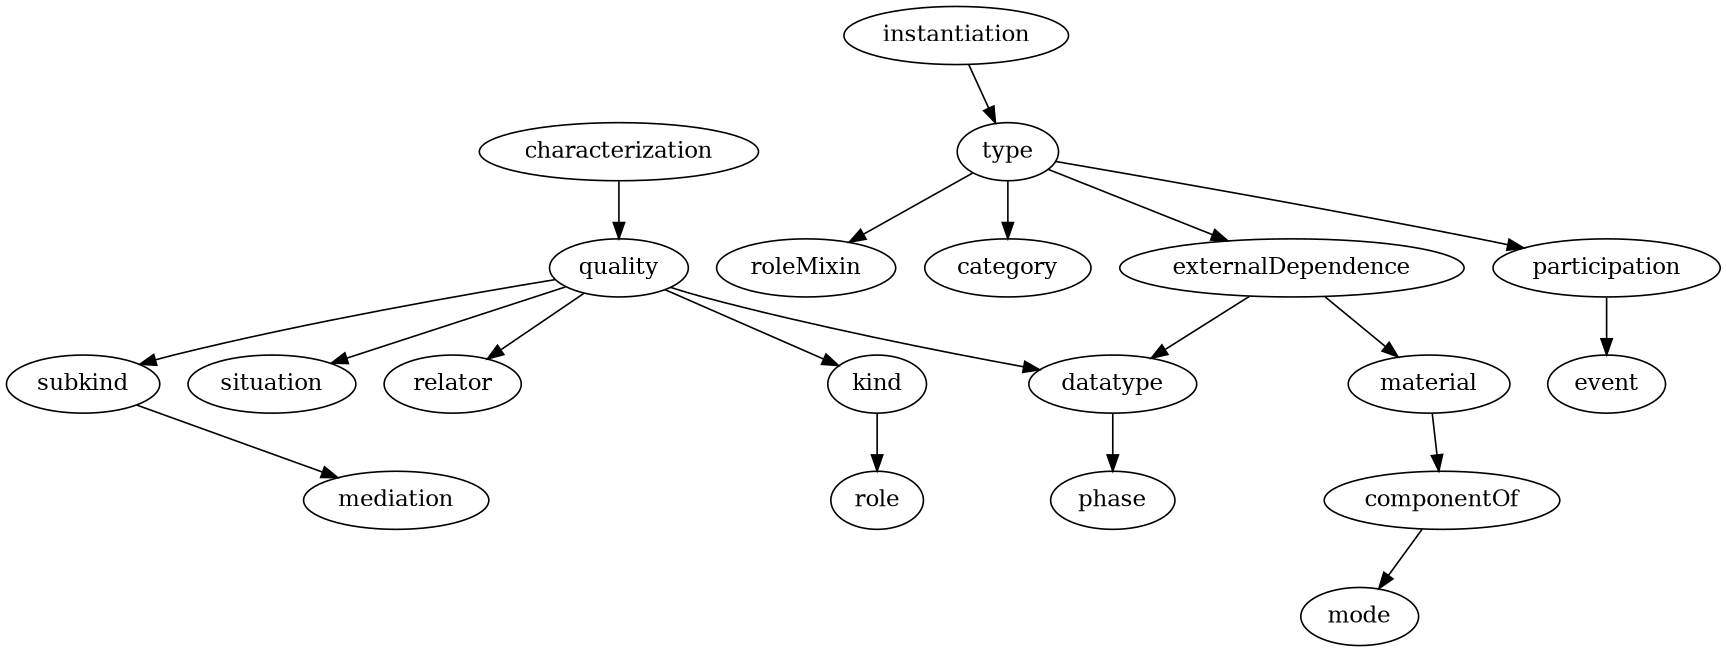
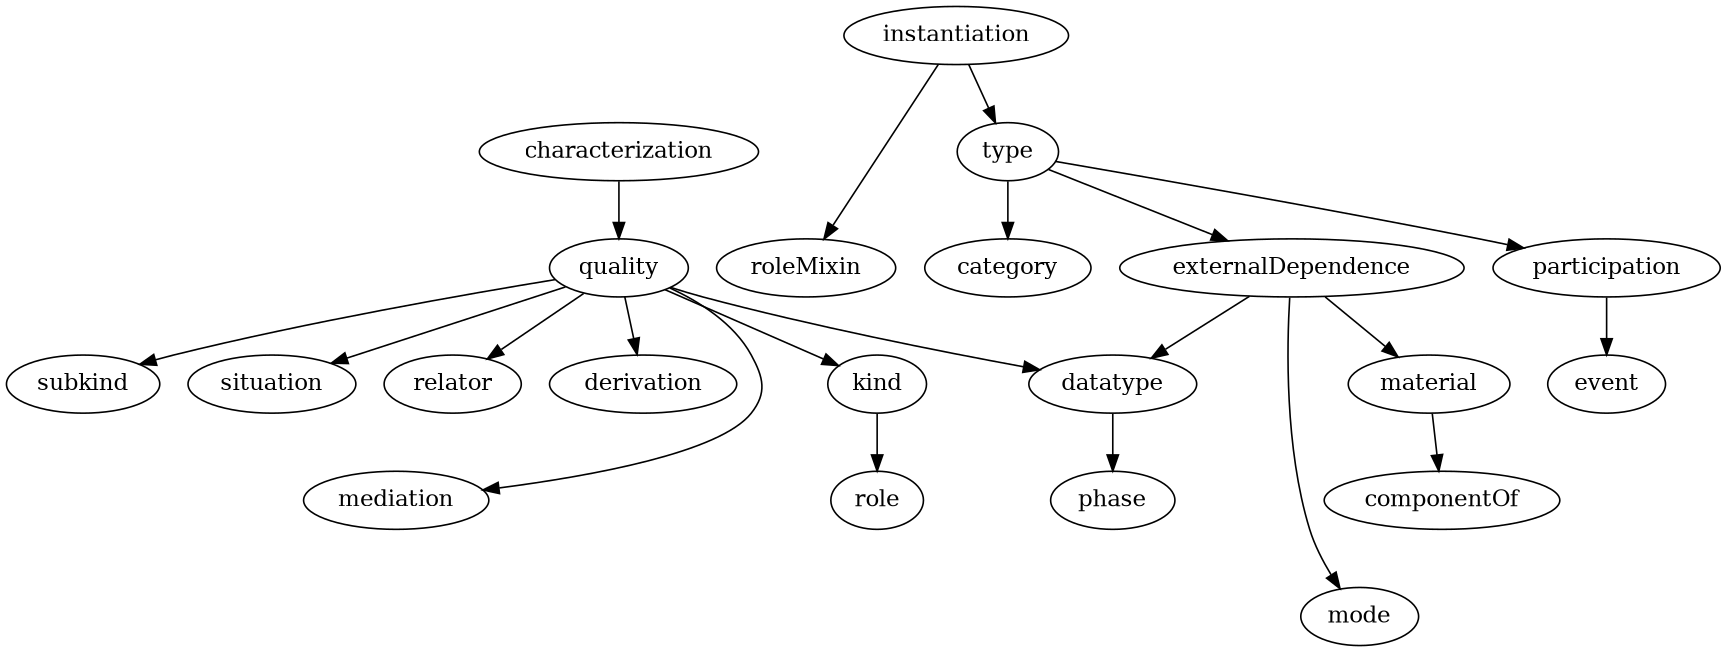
edge "type" -> "roleMixin": now "instantiation" -> "roleMixin"
node "derivation": added
edge "subkind" -> "mediation": now "quality" -> "mediation"
edge "componentOf" -> "mode": now "externalDependence" -> "mode"
